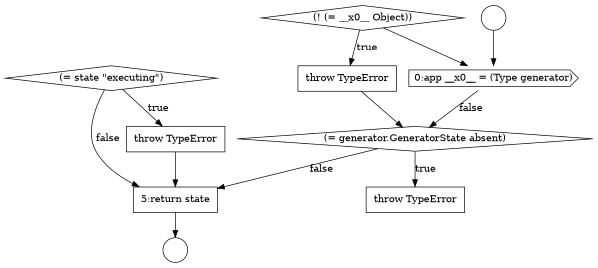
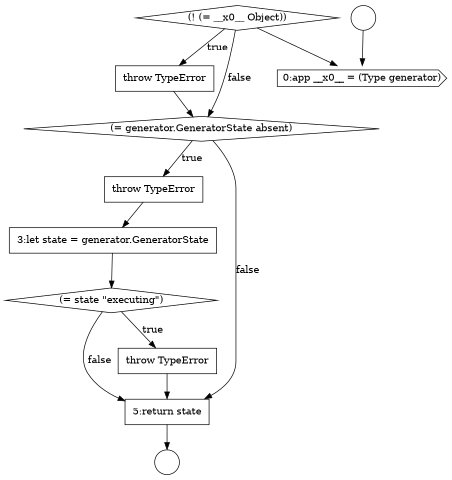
edge "0:app __x0__ = (Type generator)" -> "(= generator.GeneratorState absent)": now "(! (= __x0__ Object))" -> "(= generator.GeneratorState absent)"
node "3:let state = generator.GeneratorState": added
